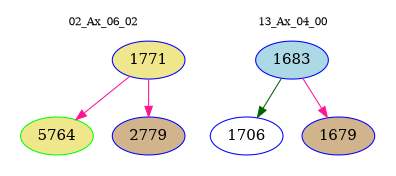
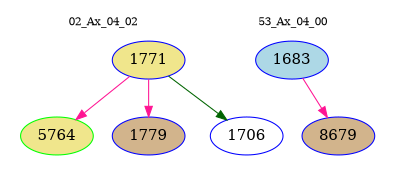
cluster "02_Ax_06_02": label "02_Ax_06_02" -> "02_Ax_04_02"
cluster "13_Ax_04_00": label "13_Ax_04_00" -> "53_Ax_04_00"
edge "1683" -> "1706": now "1771" -> "1706"
node "2779": label "2779" -> "1779"
node "1679": label "1679" -> "8679"
